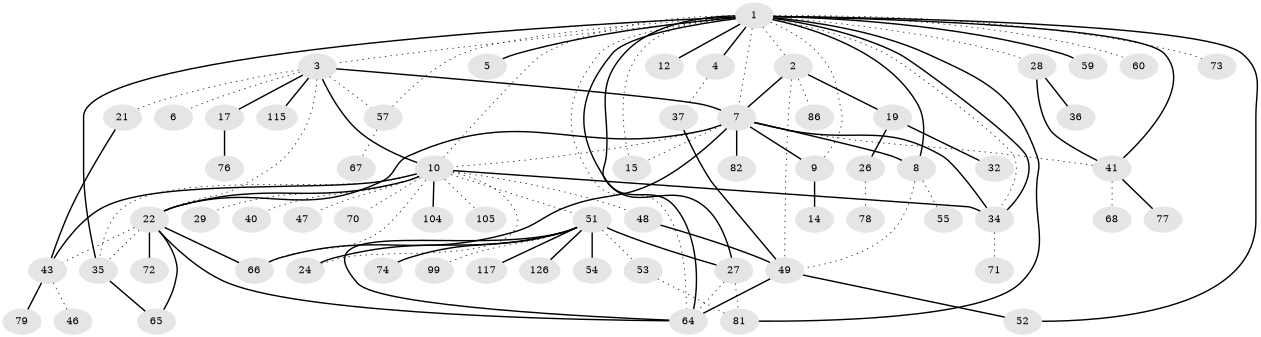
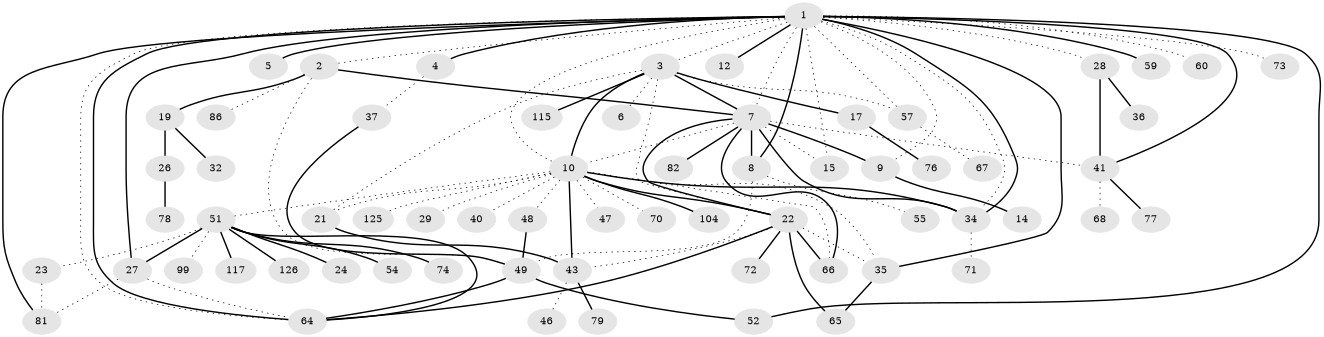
edge "26" -- "78": style dotted -> bold
node "105": label "105" -> "125"
edge "10" -- "24": now "10" -- "21"
node "53": label "53" -> "23"
